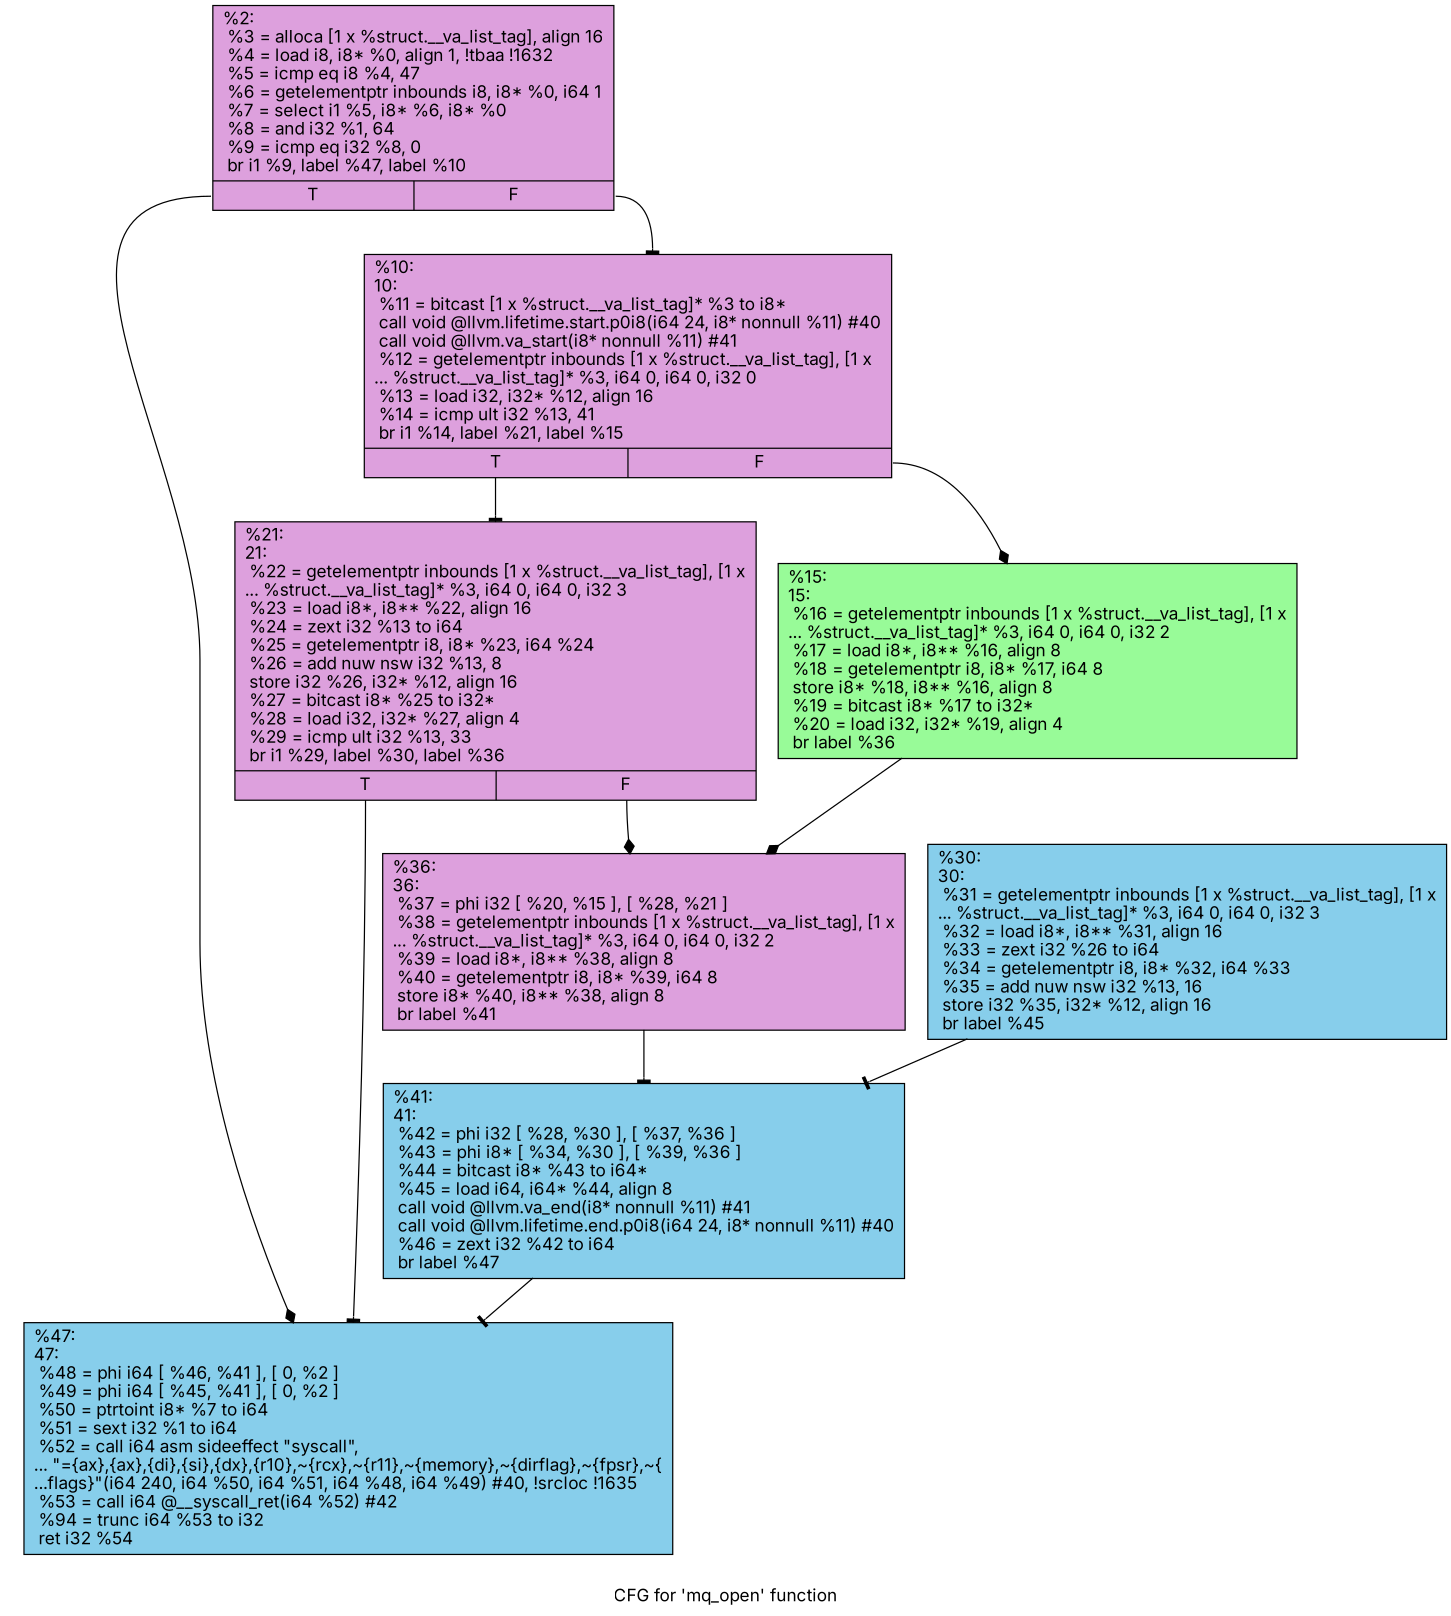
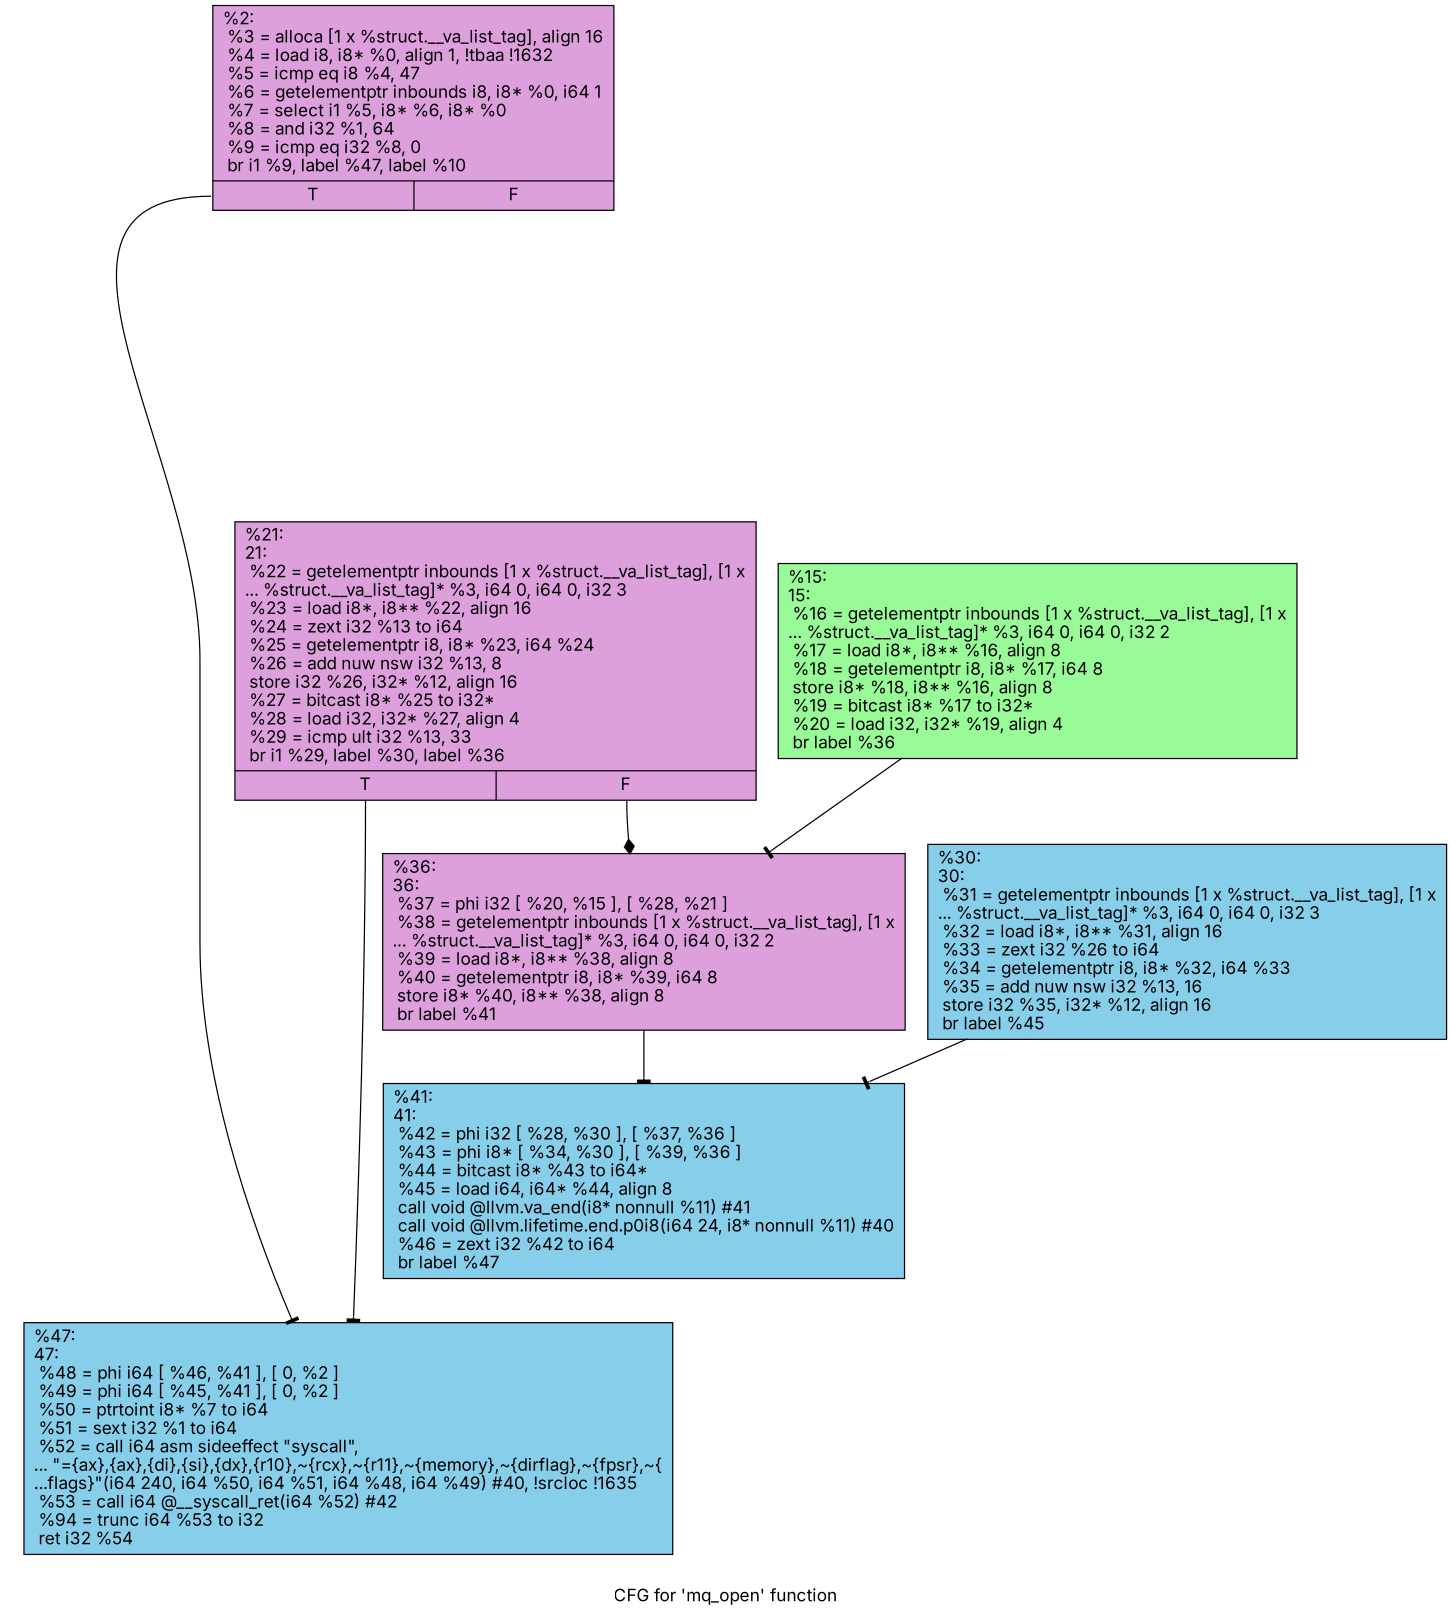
node "%10:": removed
edge "%2:" -> "%47:": arrowhead diamond -> tee
edge "%15:" -> "%36:": arrowhead diamond -> tee
edge "%41:" -> "%47:": removed
